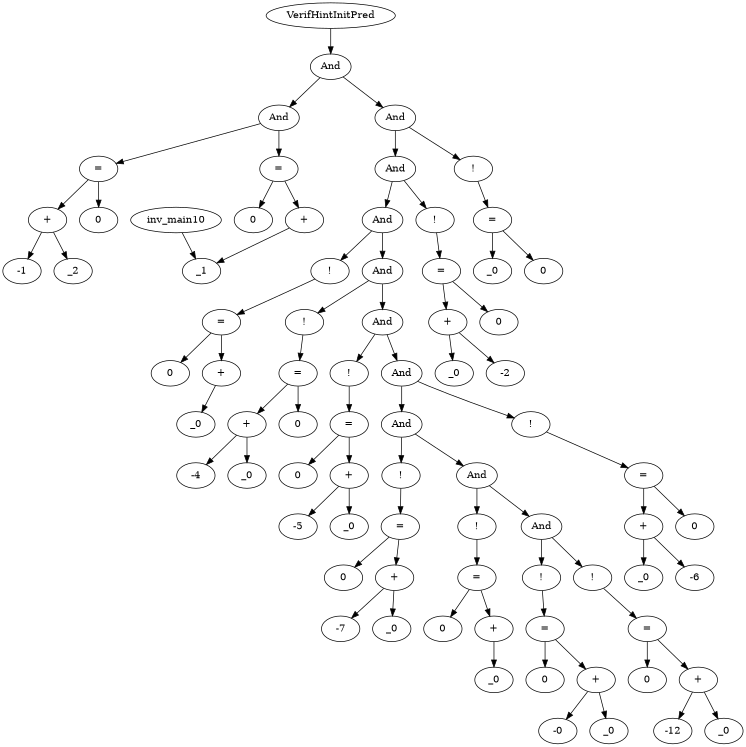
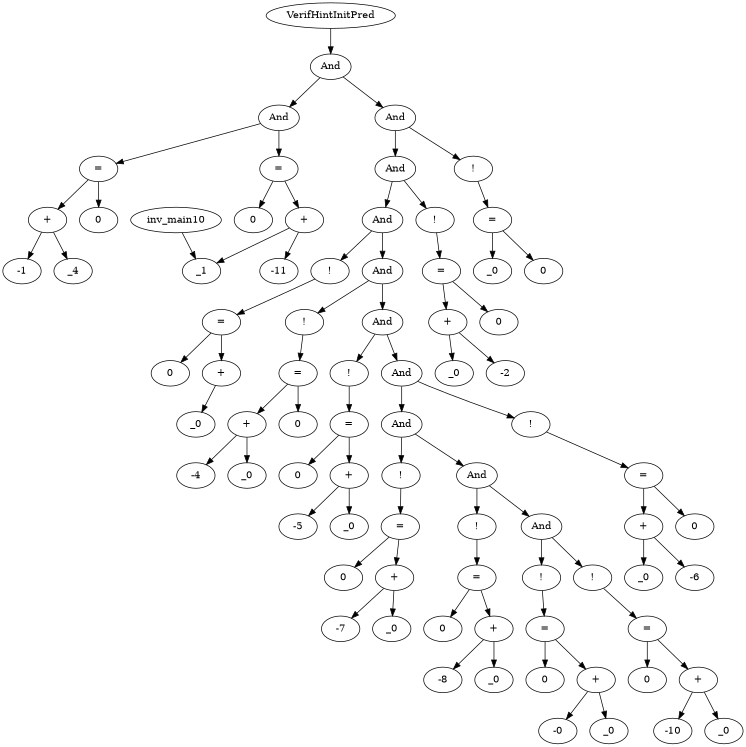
node "_2": label "_2" -> "_4"
node "-11": added
node "-8": added
node "-12": label "-12" -> "-10"
